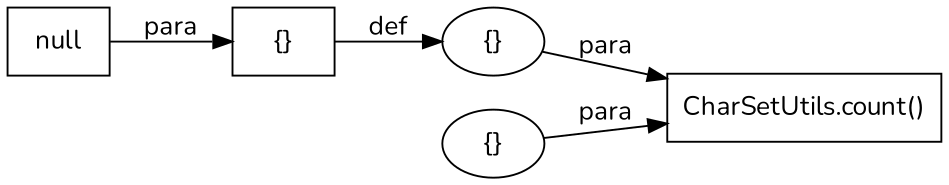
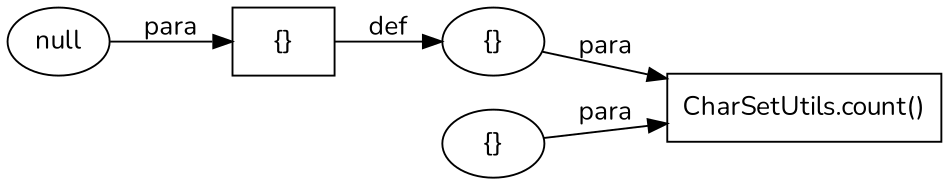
node "null": shape box -> ellipse
